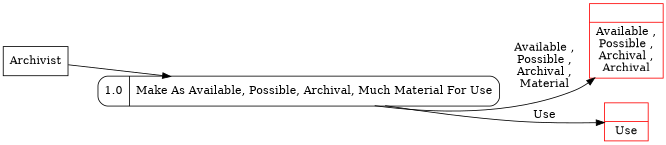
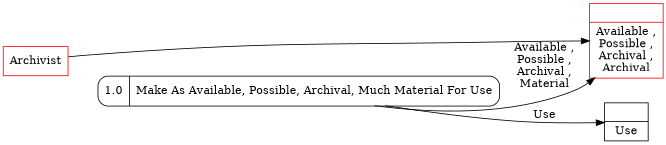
node "Archivist": color black -> red
edge "Archivist" -> "1.0": now "Archivist" -> "Available ,"
node "Use": color red -> black
